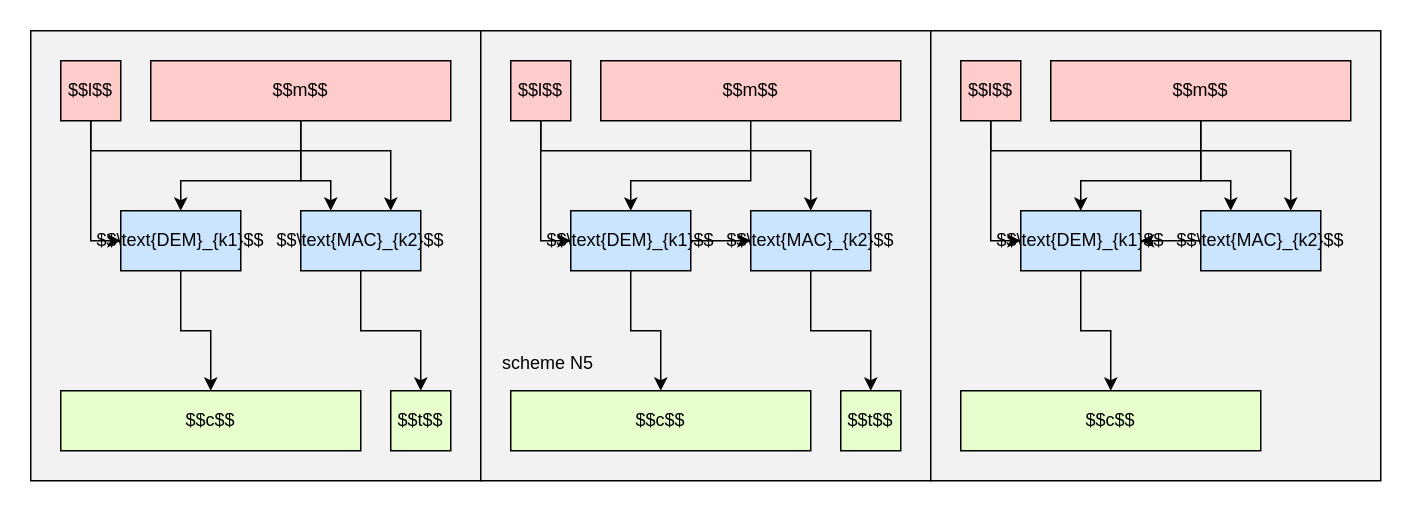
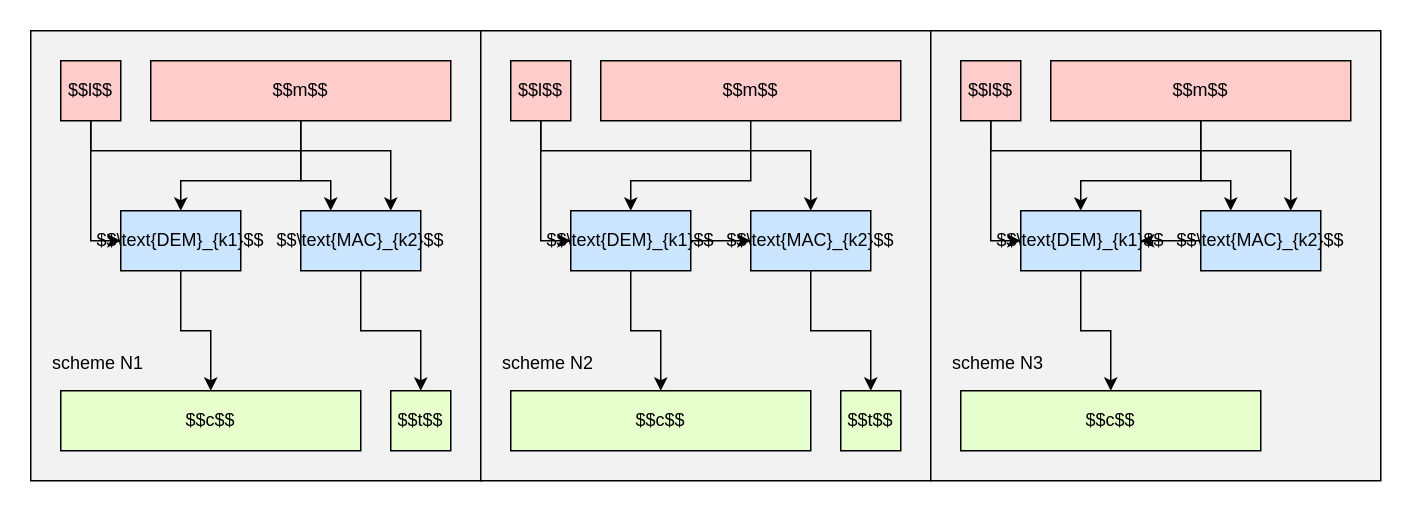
node "scheme N1": added
node "scheme N5": label "scheme N5" -> "scheme N2"
node "scheme N3": added
